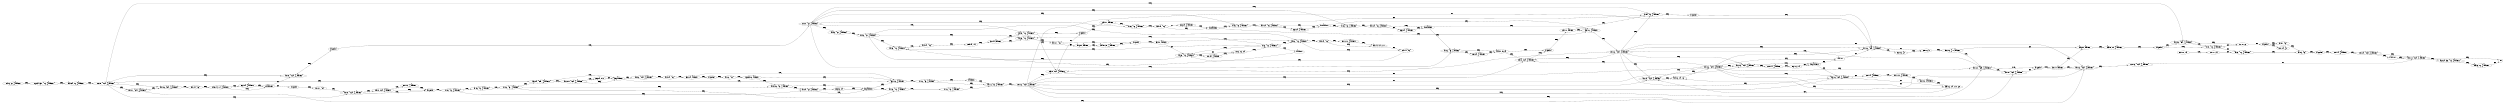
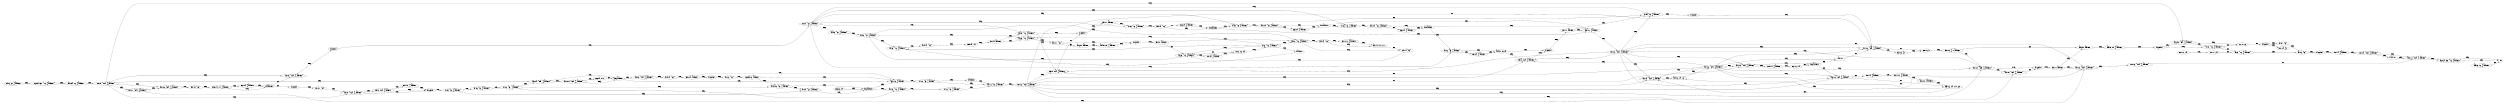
edge "ldp x29 , x30 , [ sp , # address ]" -> "add sp , sp , # address": now "ldp x29 , x30 , [ sp , # address ]" -> "ret"
edge "ldr x9 , [ sp , # address ]" -> "cmp x8 , x9": removed, label "CFG"
